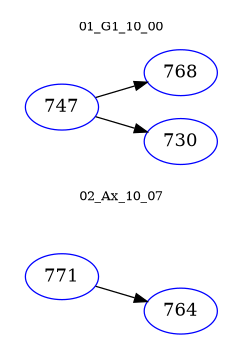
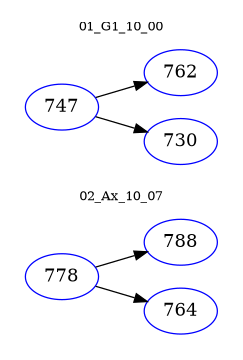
node "768": label "768" -> "762"
node "788": added
node "771": label "771" -> "778"
